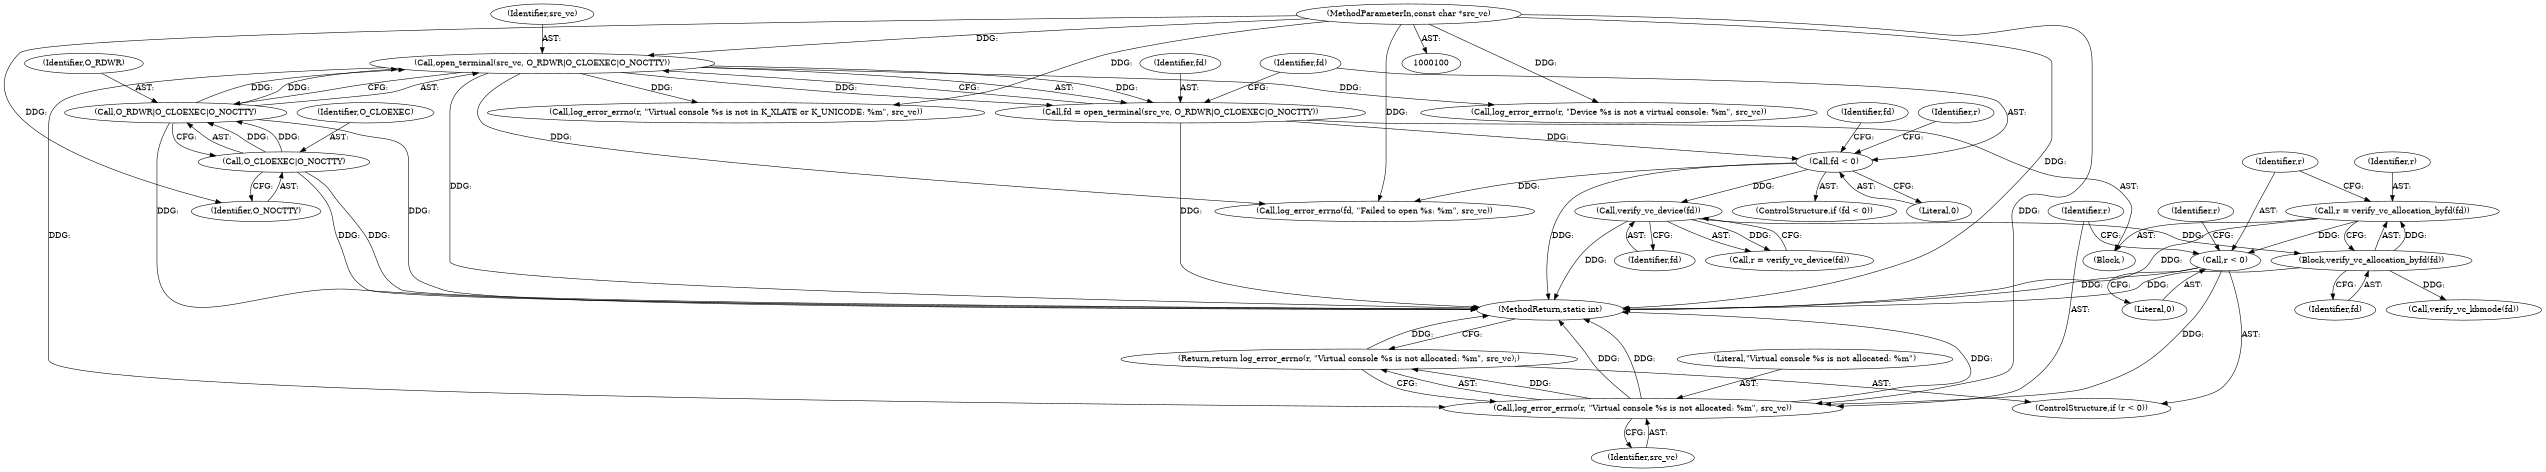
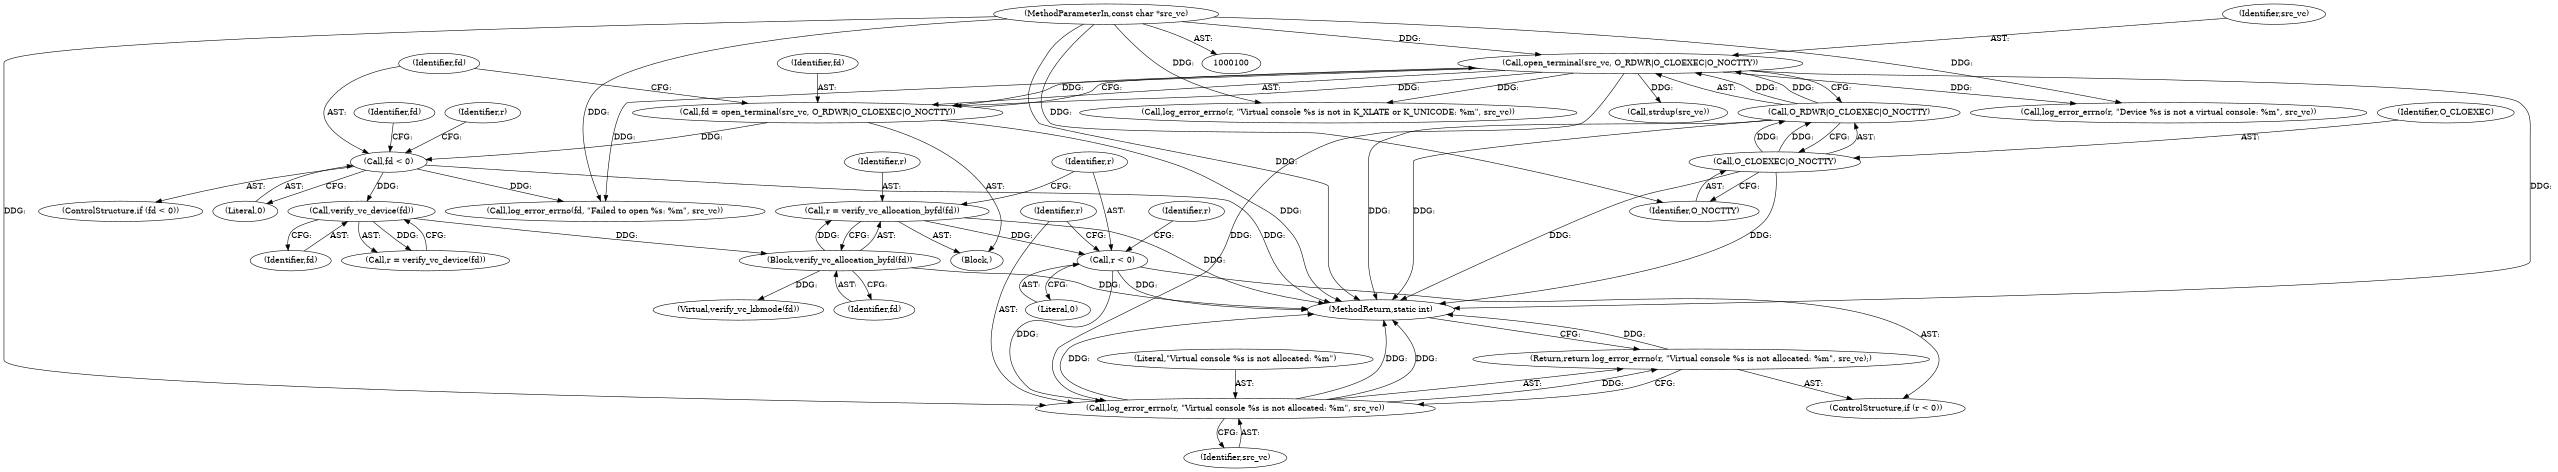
node "(Identifier,O_RDWR)": removed
node "(Call,strdup(src_vc))": added
edge "(Call,verify_vc_device(fd))" -> "(MethodReturn,static int)": removed, label "DDG:"
node "(Call,verify_vc_kbmode(fd))": label "(Call,verify_vc_kbmode(fd))" -> "(Virtual,verify_vc_kbmode(fd))"
